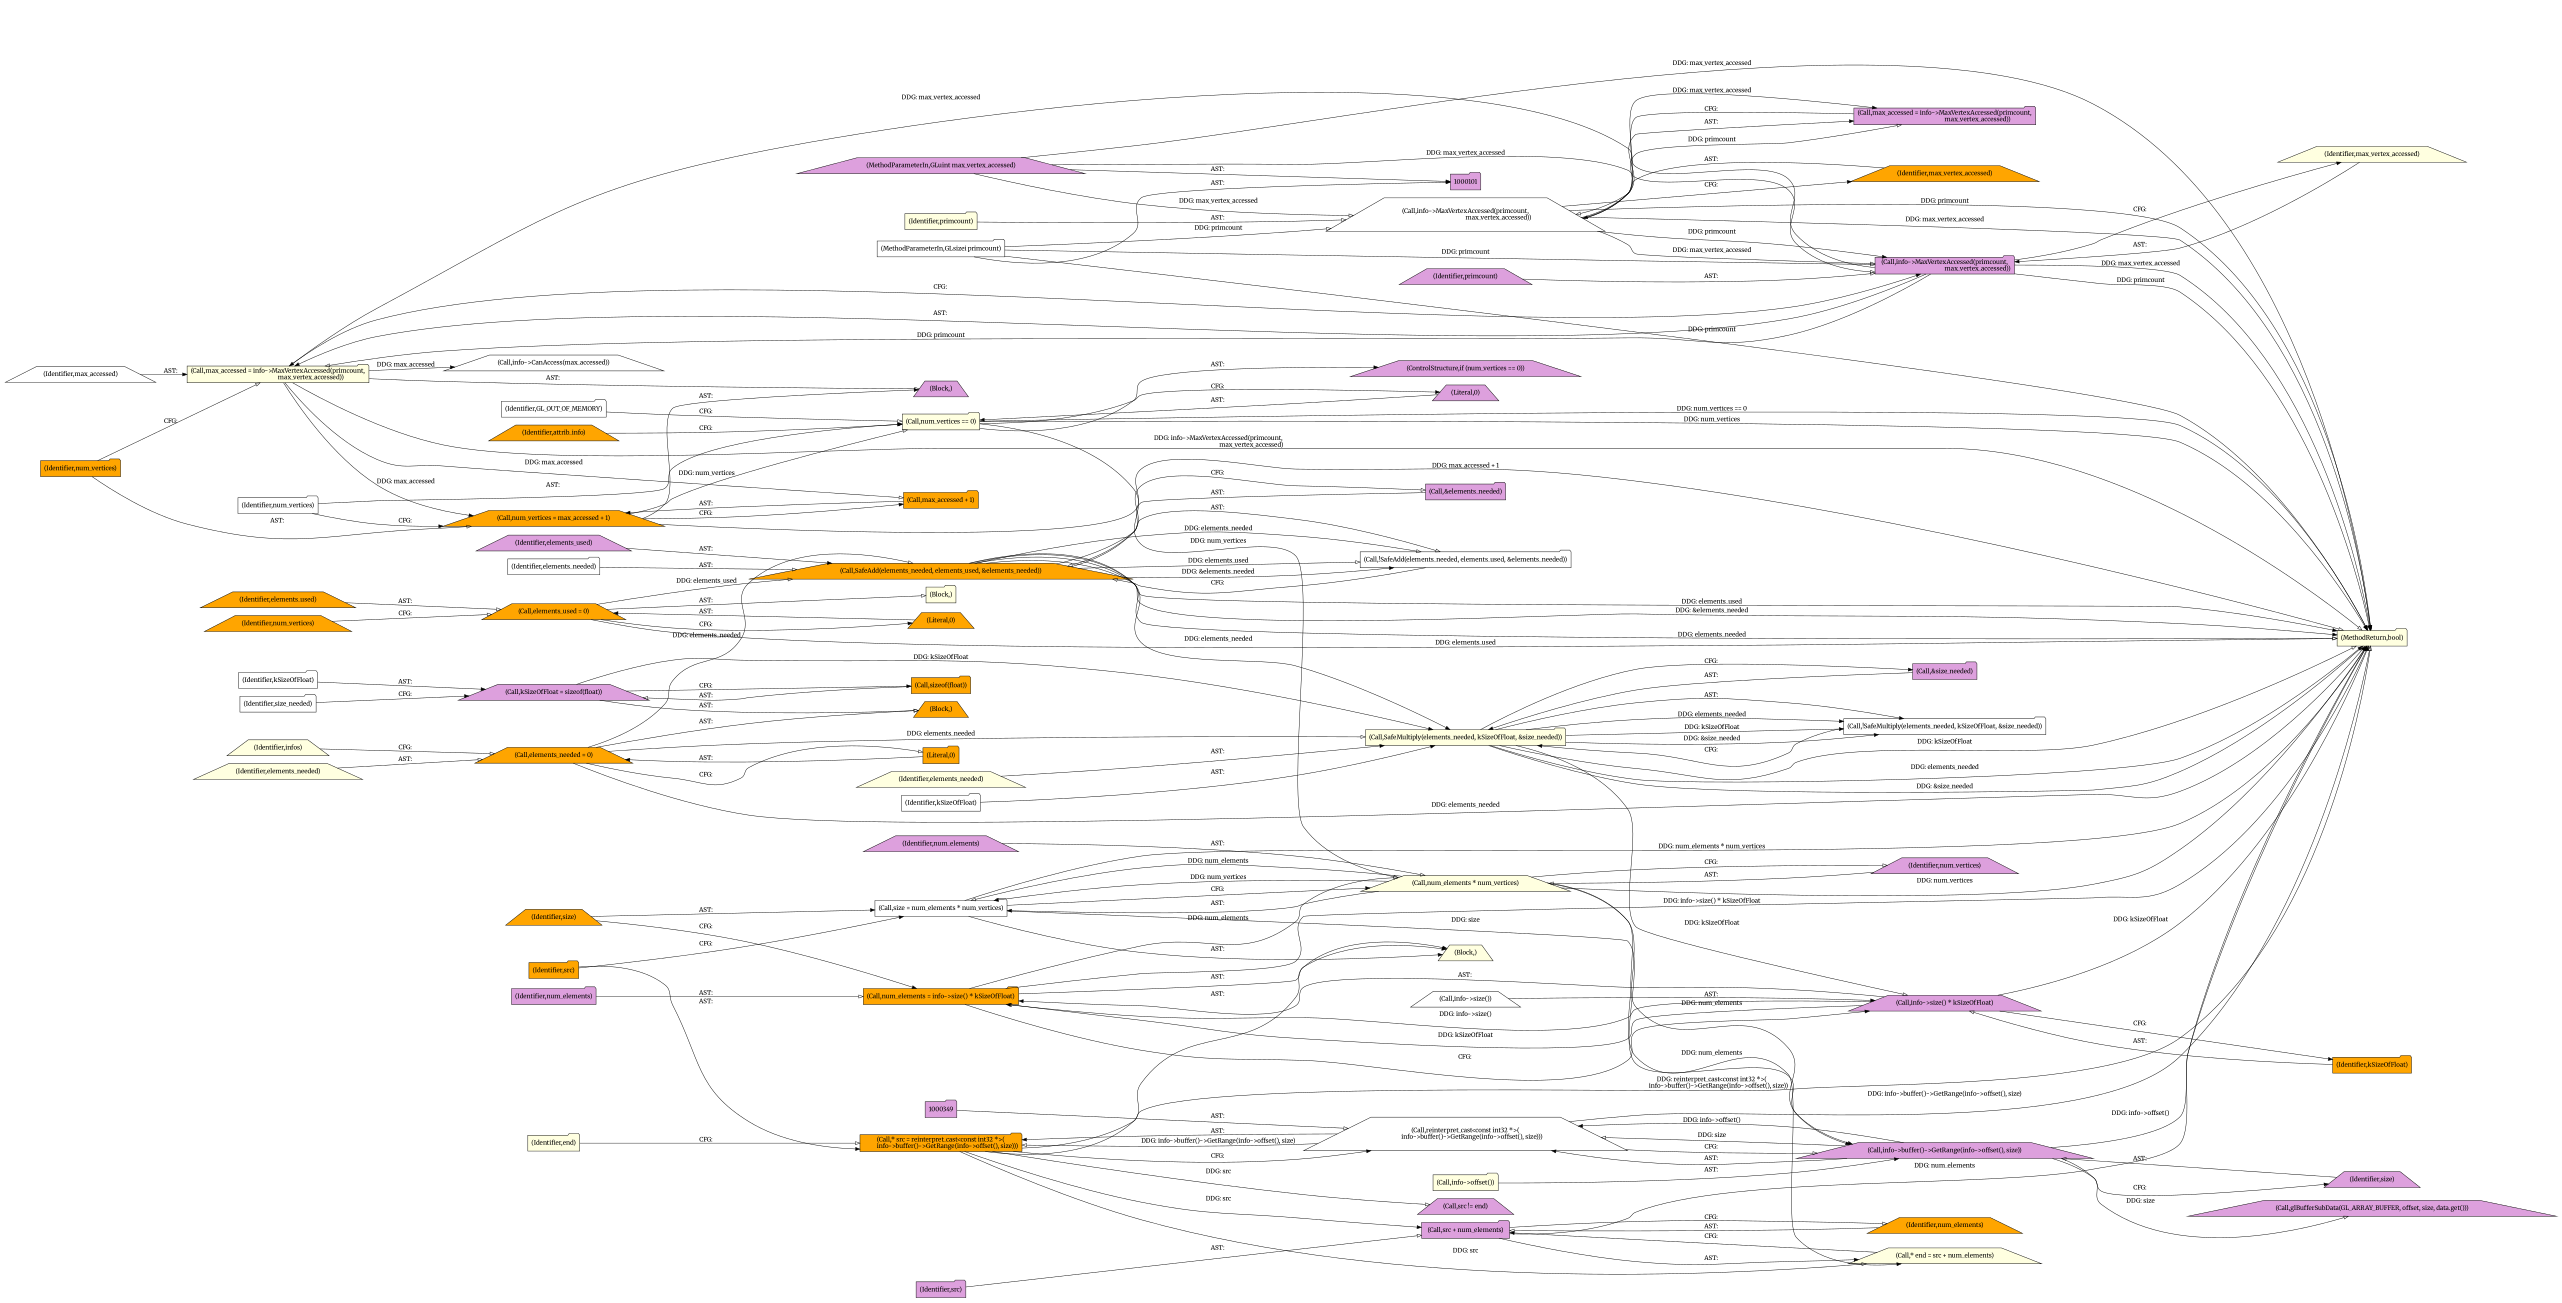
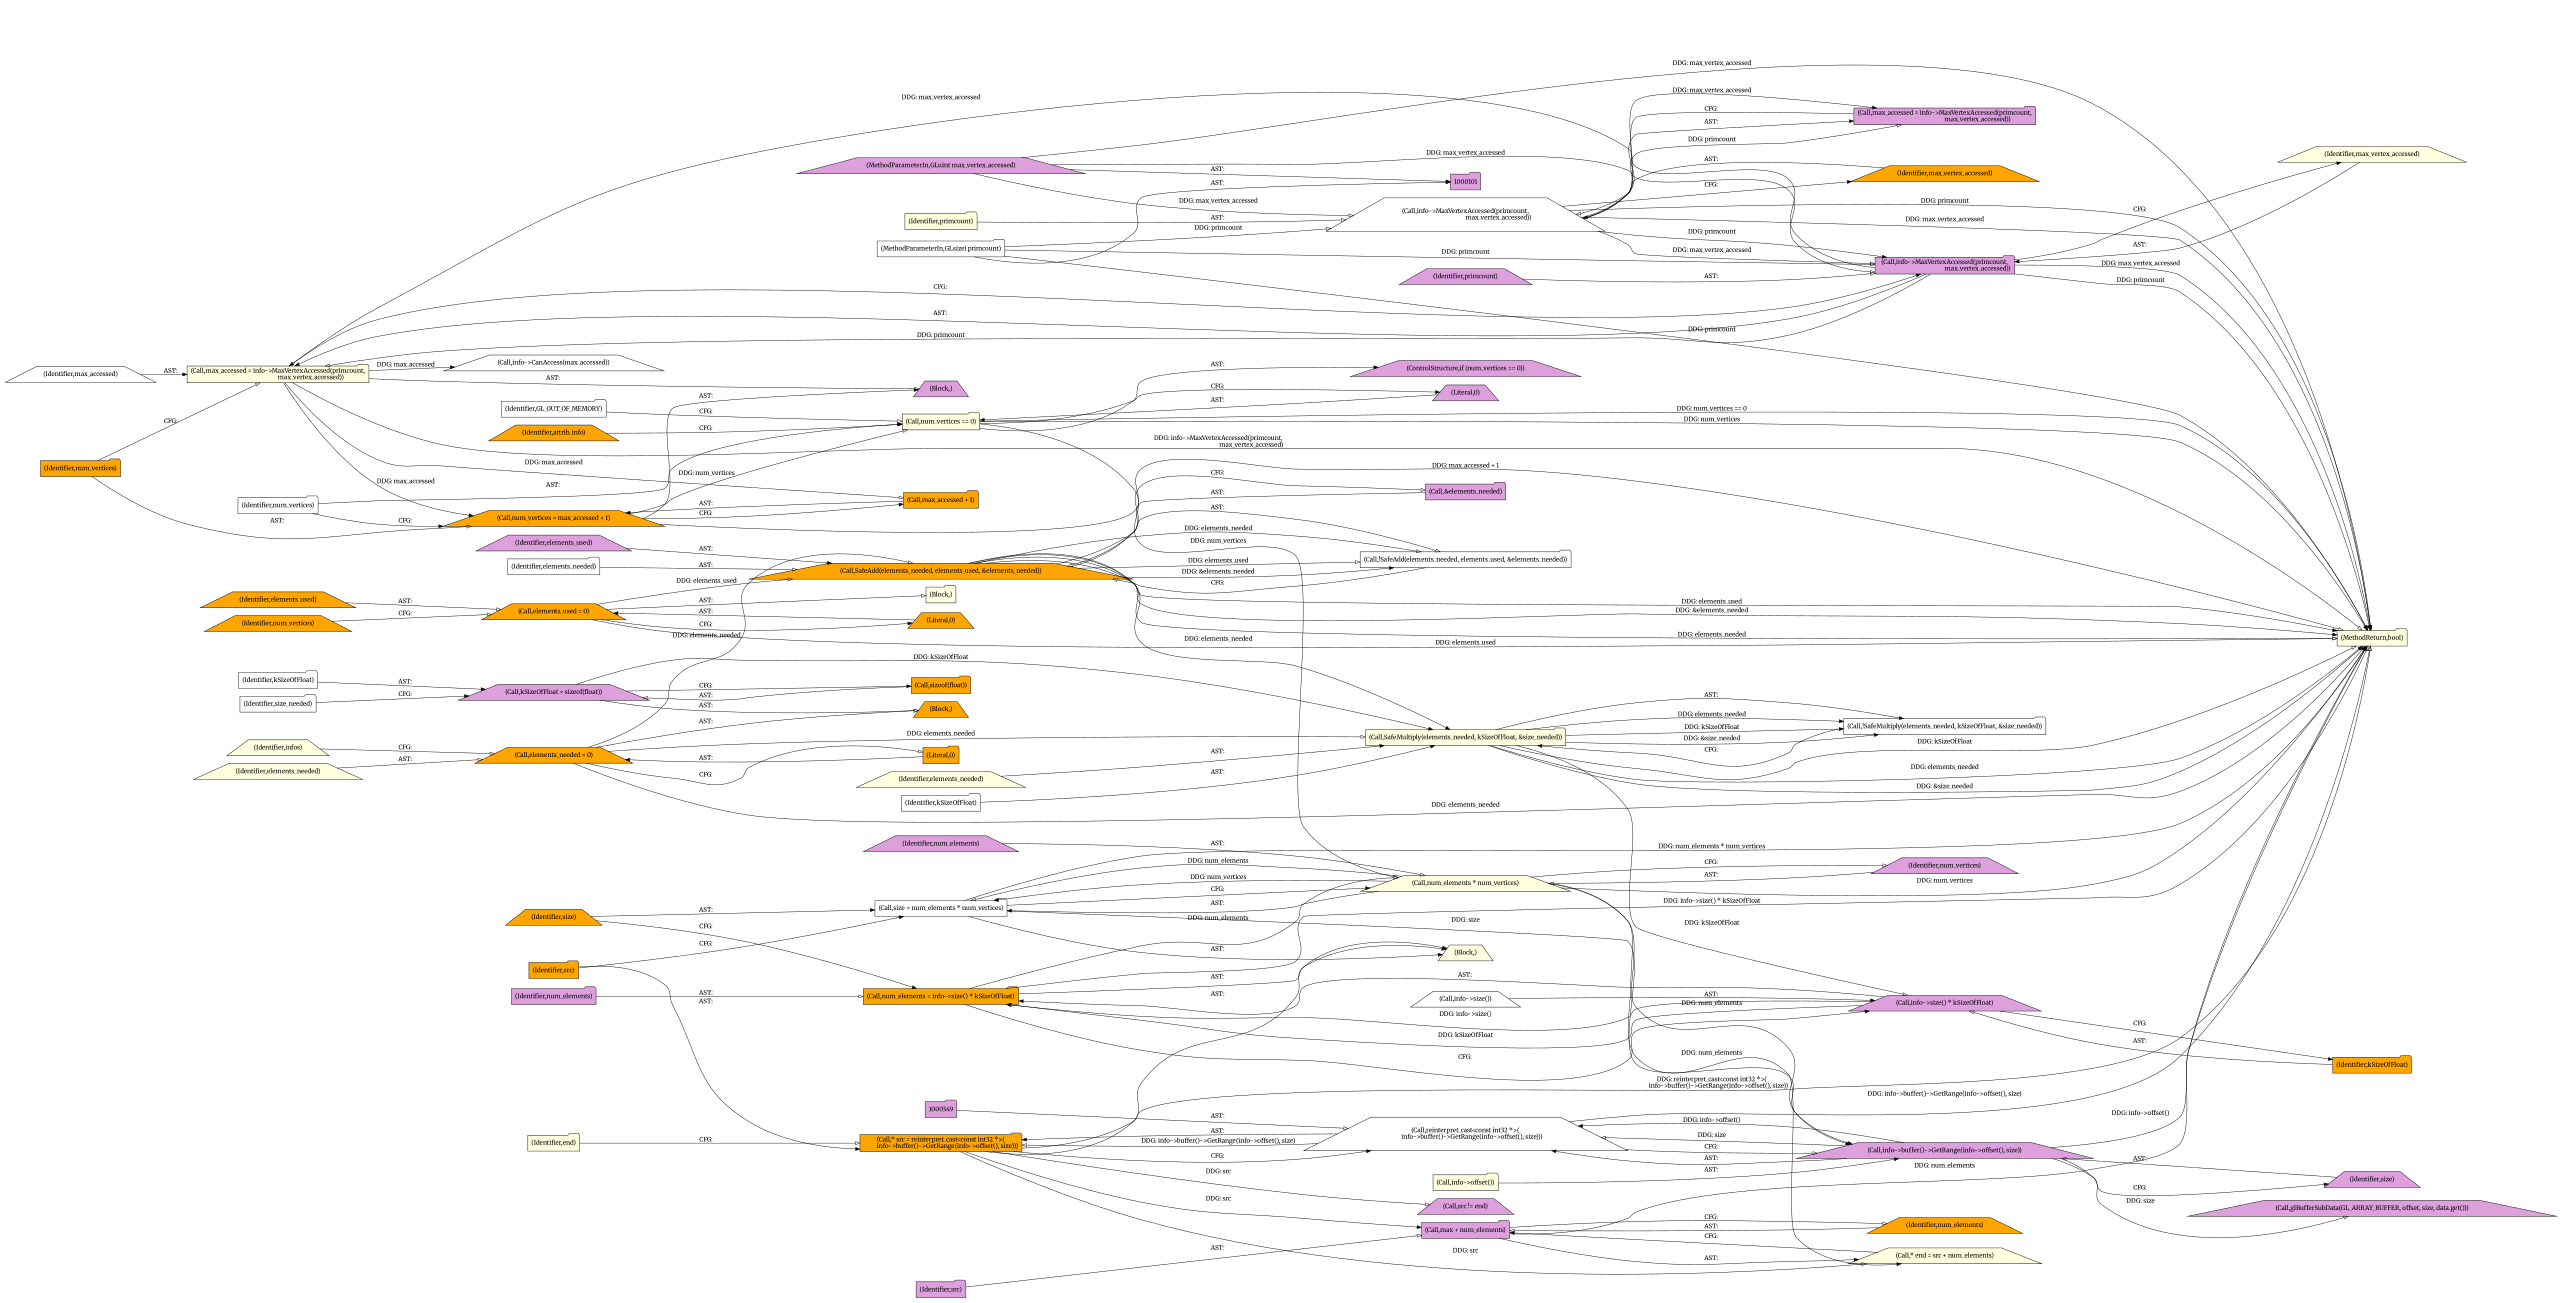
node "(Call,&size_needed)": removed
edge "(Call,info->size() * kSizeOfFloat)" -> "(MethodReturn,bool)": removed, label "DDG: kSizeOfFloat"
node "(Call,src + num_elements)": label "(Call,src + num_elements)" -> "(Call,max + num_elements)"
